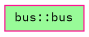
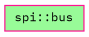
node "bus::bus": label "bus::bus" -> "spi::bus"
